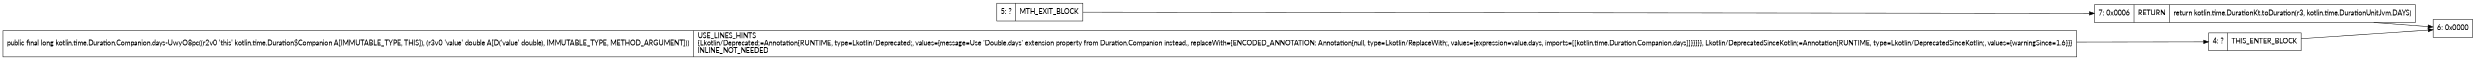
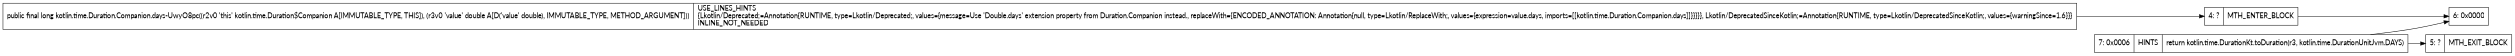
edge "5: ?" -> "7: 0x0006": reversed
node "7: 0x0006": text "RETURN" -> "HINTS"
node "4: ?": text "THIS_ENTER_BLOCK" -> "MTH_ENTER_BLOCK"
